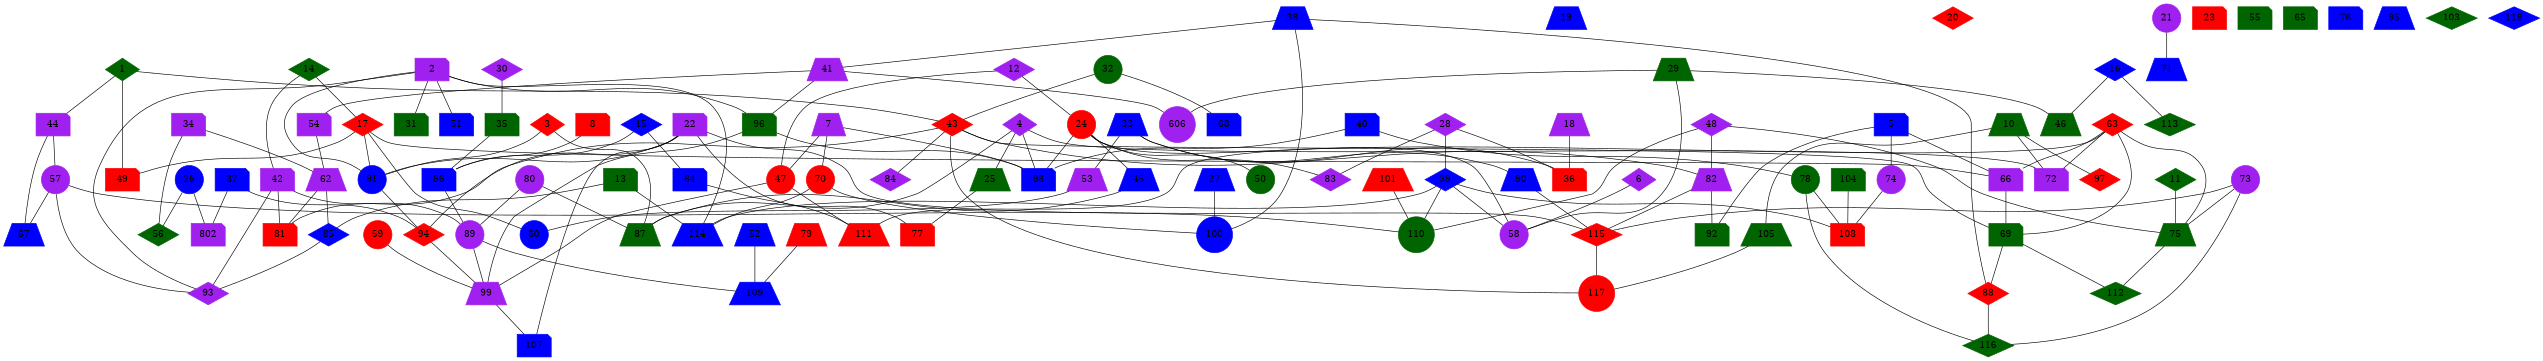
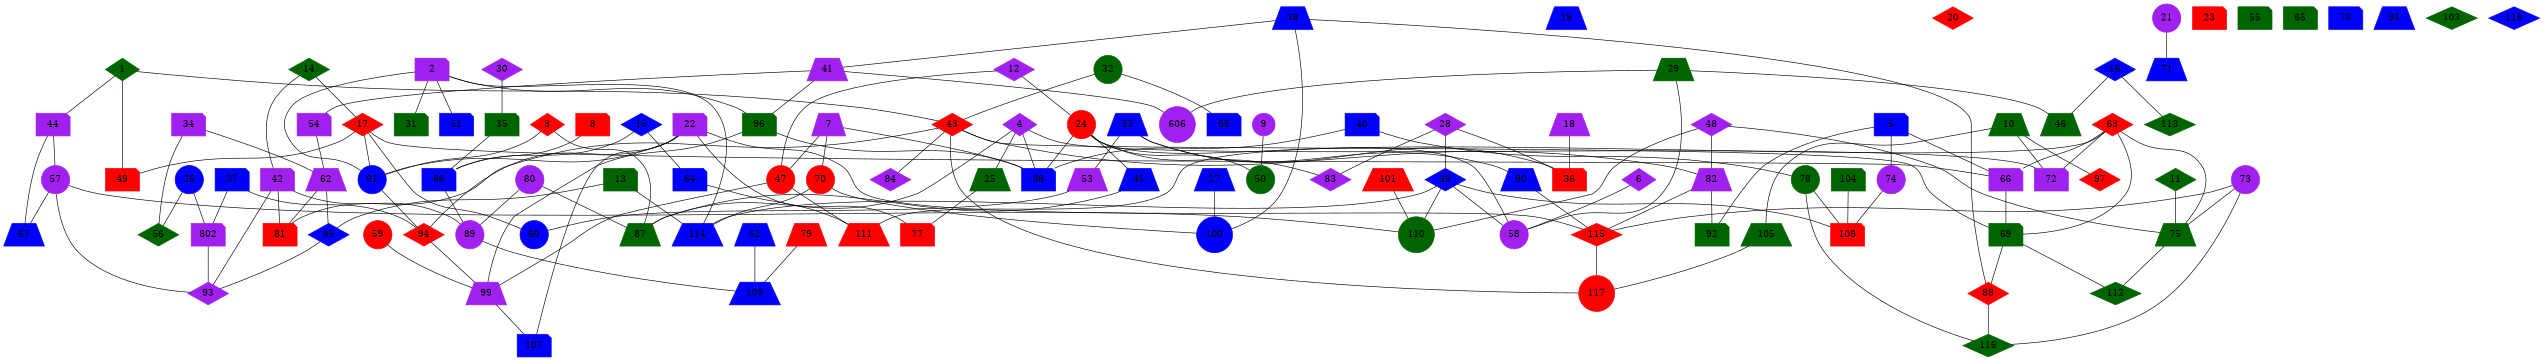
edge "2" -- "93": now "802" -- "93"
node "9": added
edge "89" -- "99": removed
